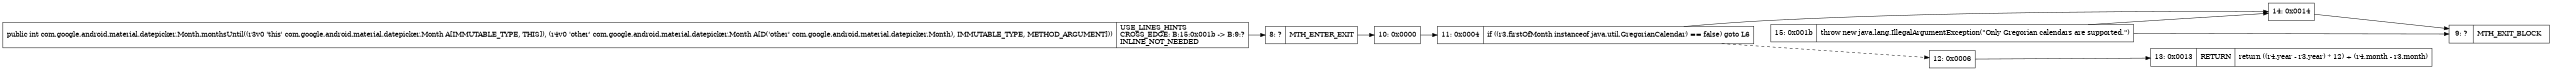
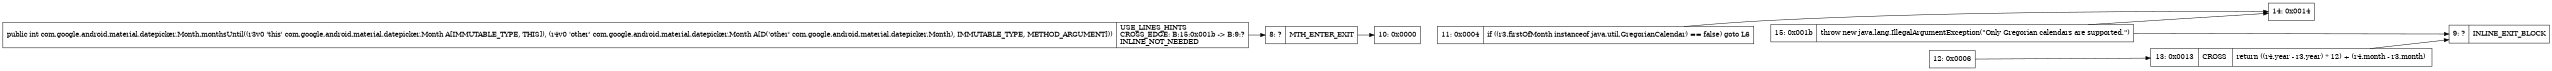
edge "14: 0x0014" -> "9: ?": now "13: 0x0013" -> "9: ?"
node "9: ?": text "MTH_EXIT_BLOCK" -> "INLINE_EXIT_BLOCK"
edge "10: 0x0000" -> "11: 0x0004": removed
edge "11: 0x0004" -> "12: 0x0006": removed
node "13: 0x0013": text "RETURN" -> "CROSS"
